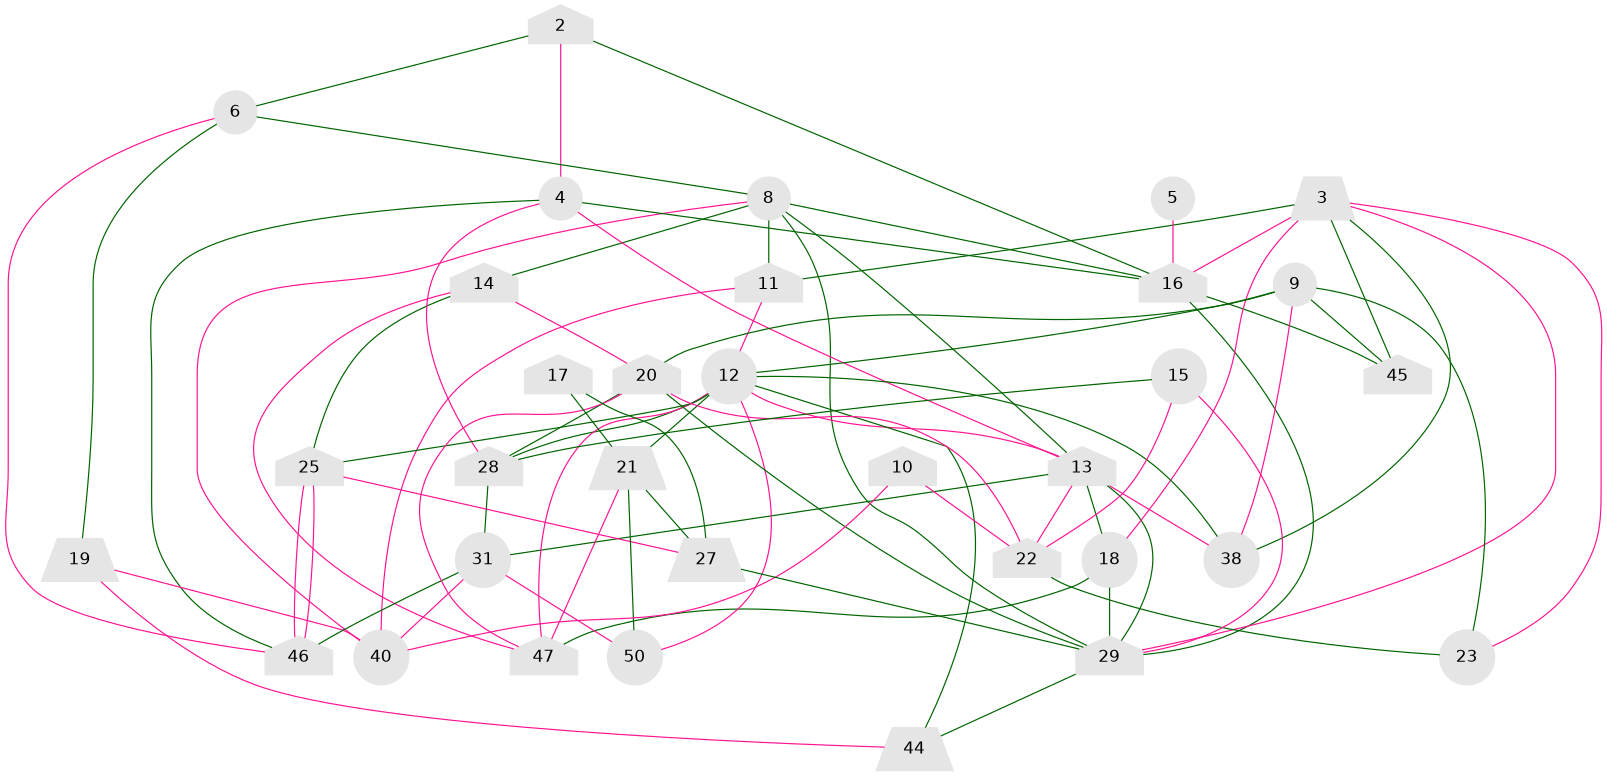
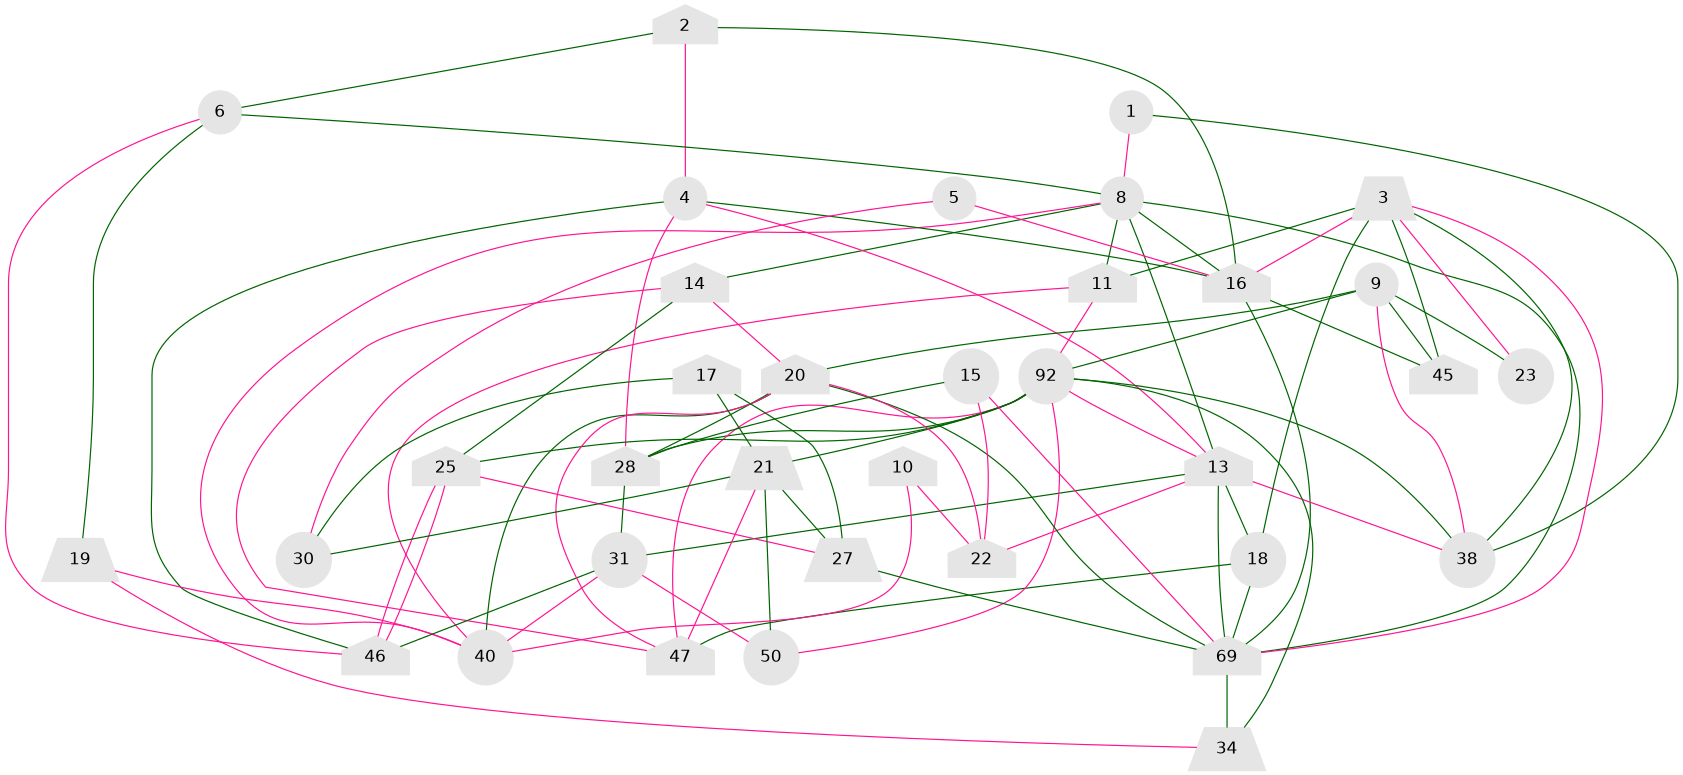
node "1": added
node "12": label "12" -> "92"
edge "3" -- "18": color deeppink -> darkgreen
edge "20" -- "40": added
node "30": added
edge "22" -- "23": removed
node "29": label "29" -> "69"
node "44": label "44" -> "34"
